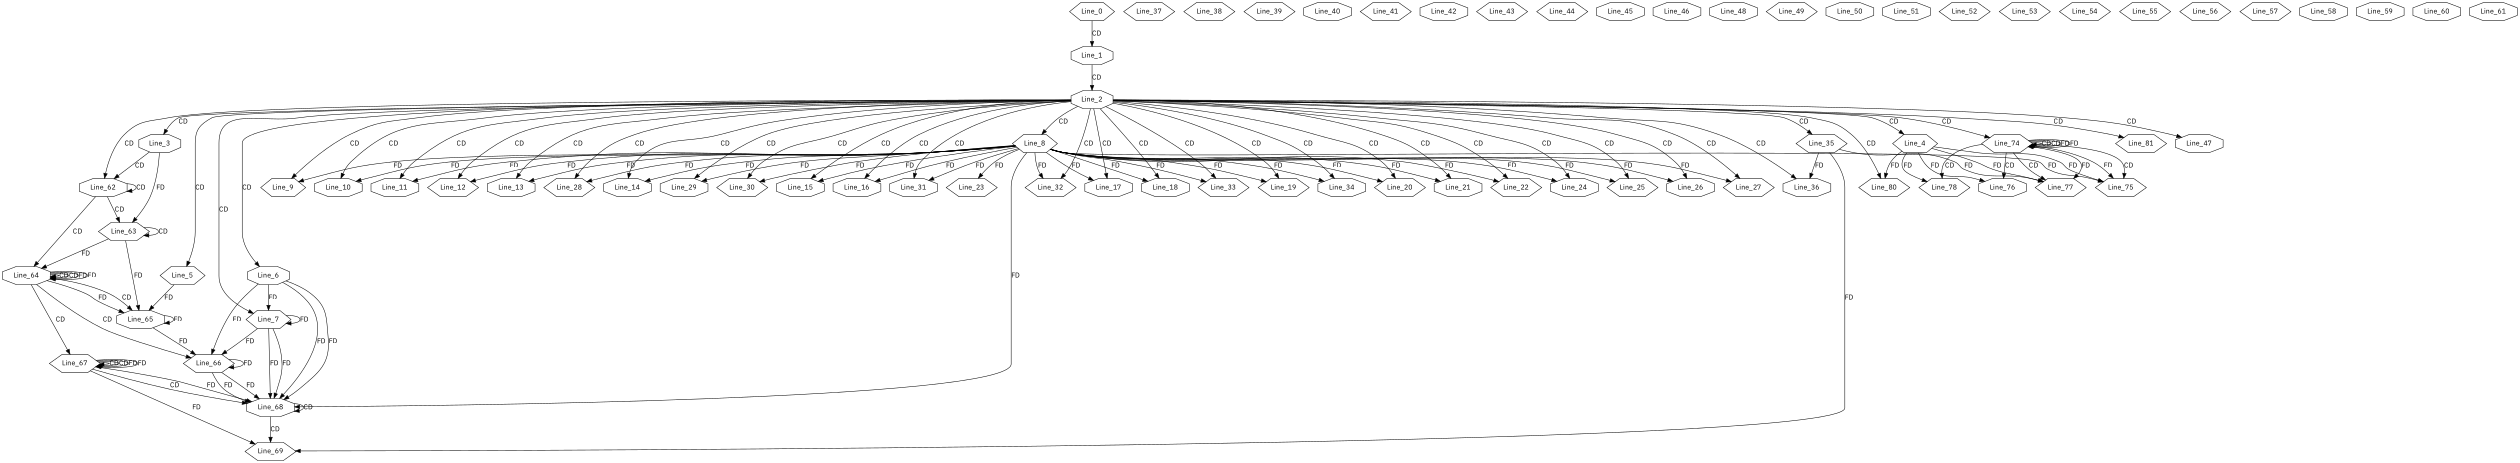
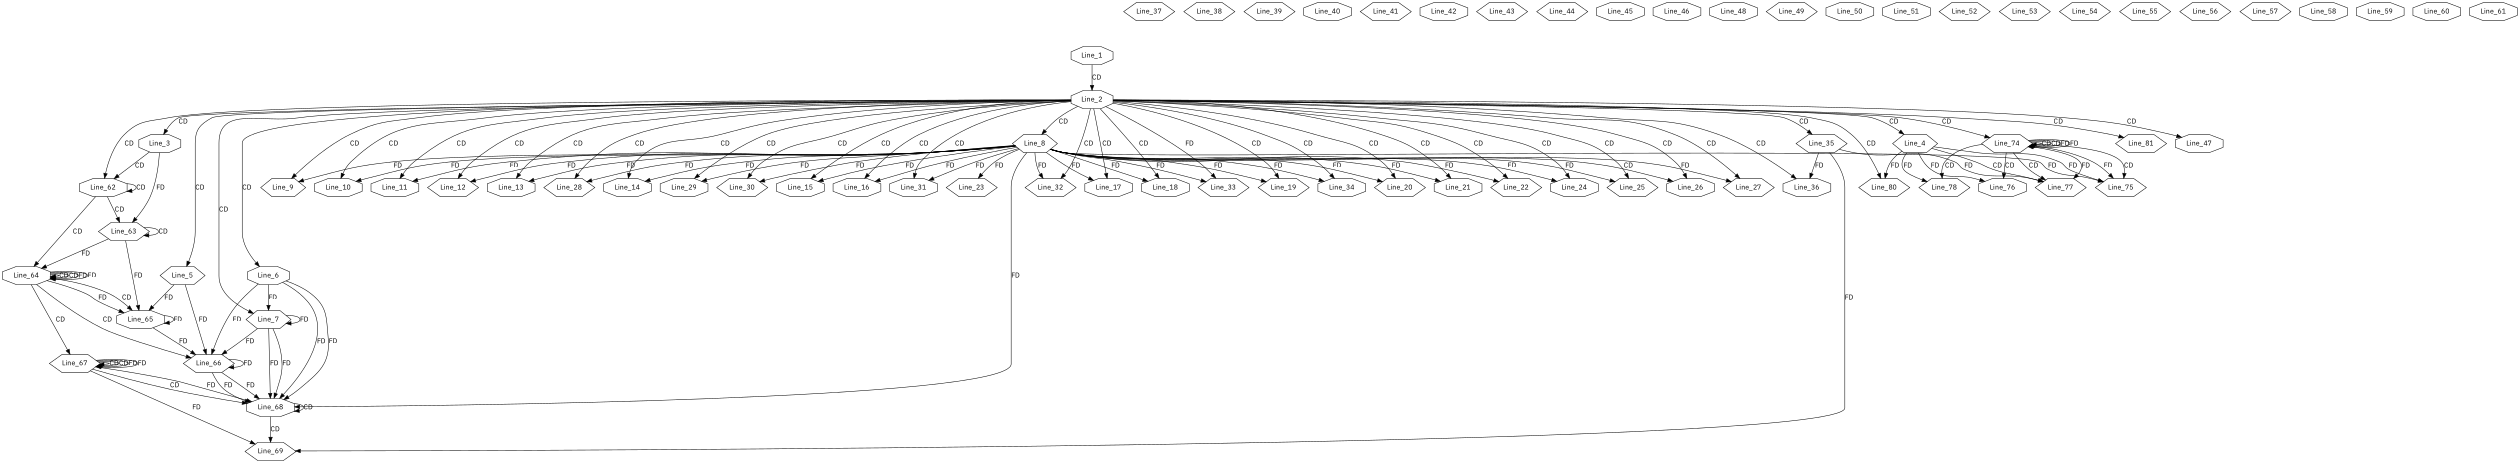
node "Line_0": removed
edge "Line_2" -> "Line_33": label "CD" -> "FD"
edge "Line_8" -> "Line_26": label "FD" -> "CD"
edge "Line_4" -> "Line_77": label "FD" -> "CD"
edge "Line_5" -> "Line_66": added, label "FD"
